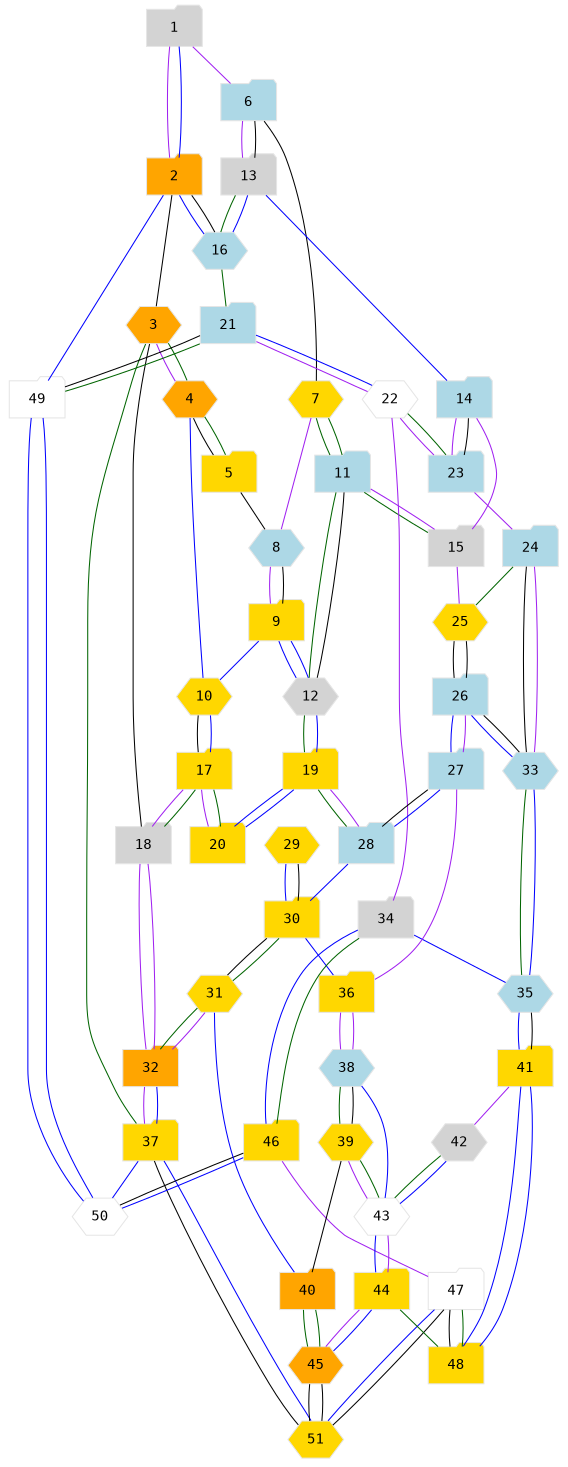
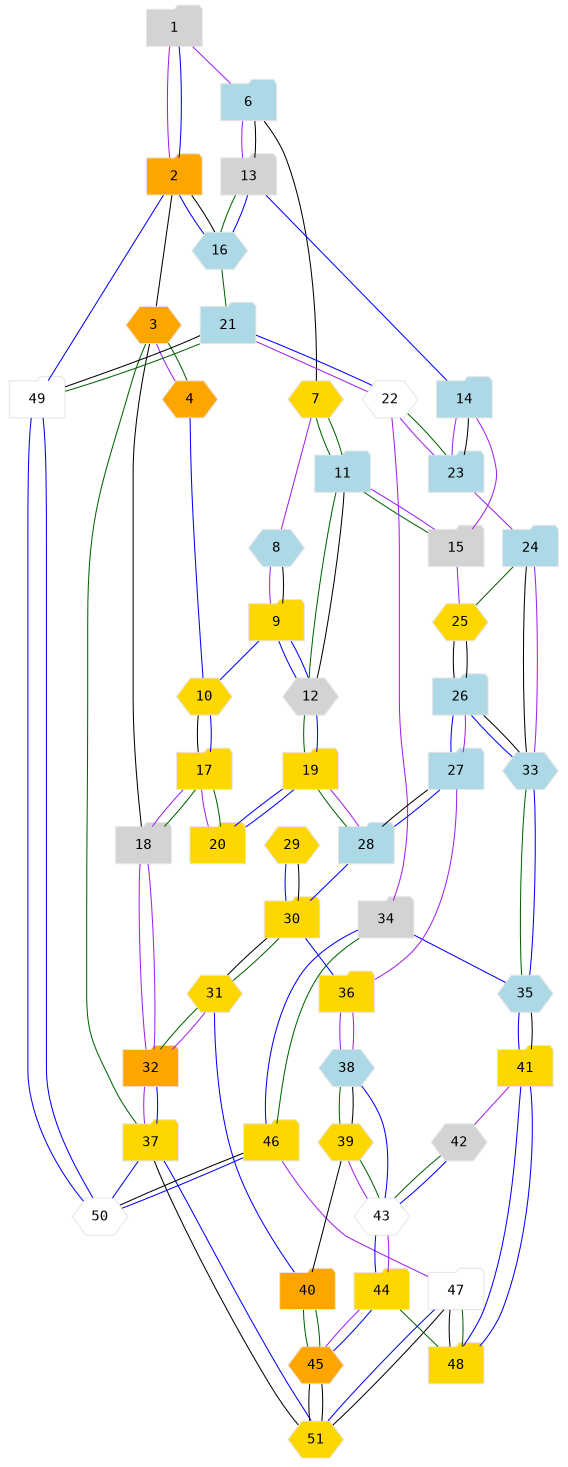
node "5": removed
